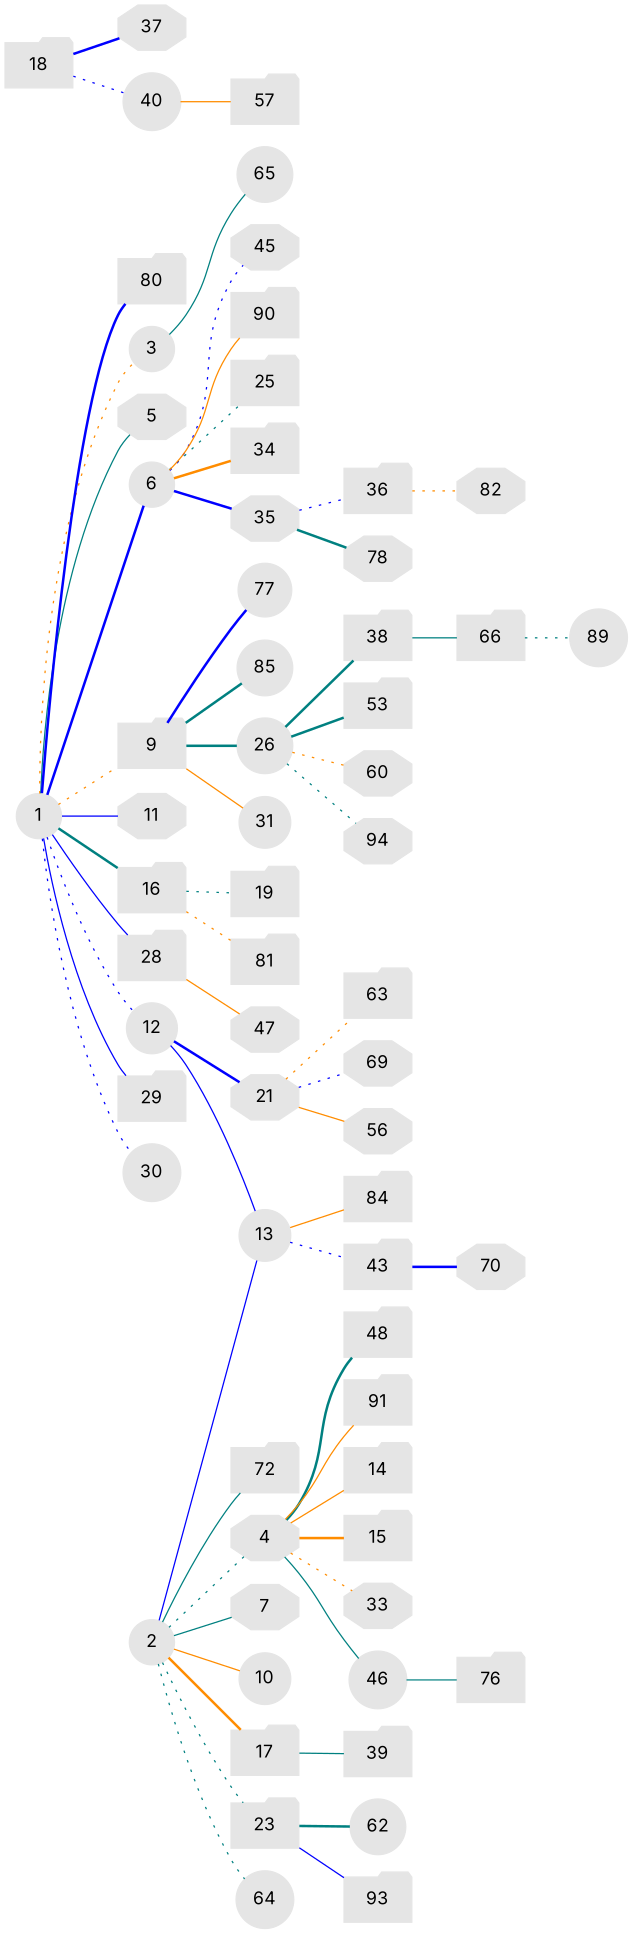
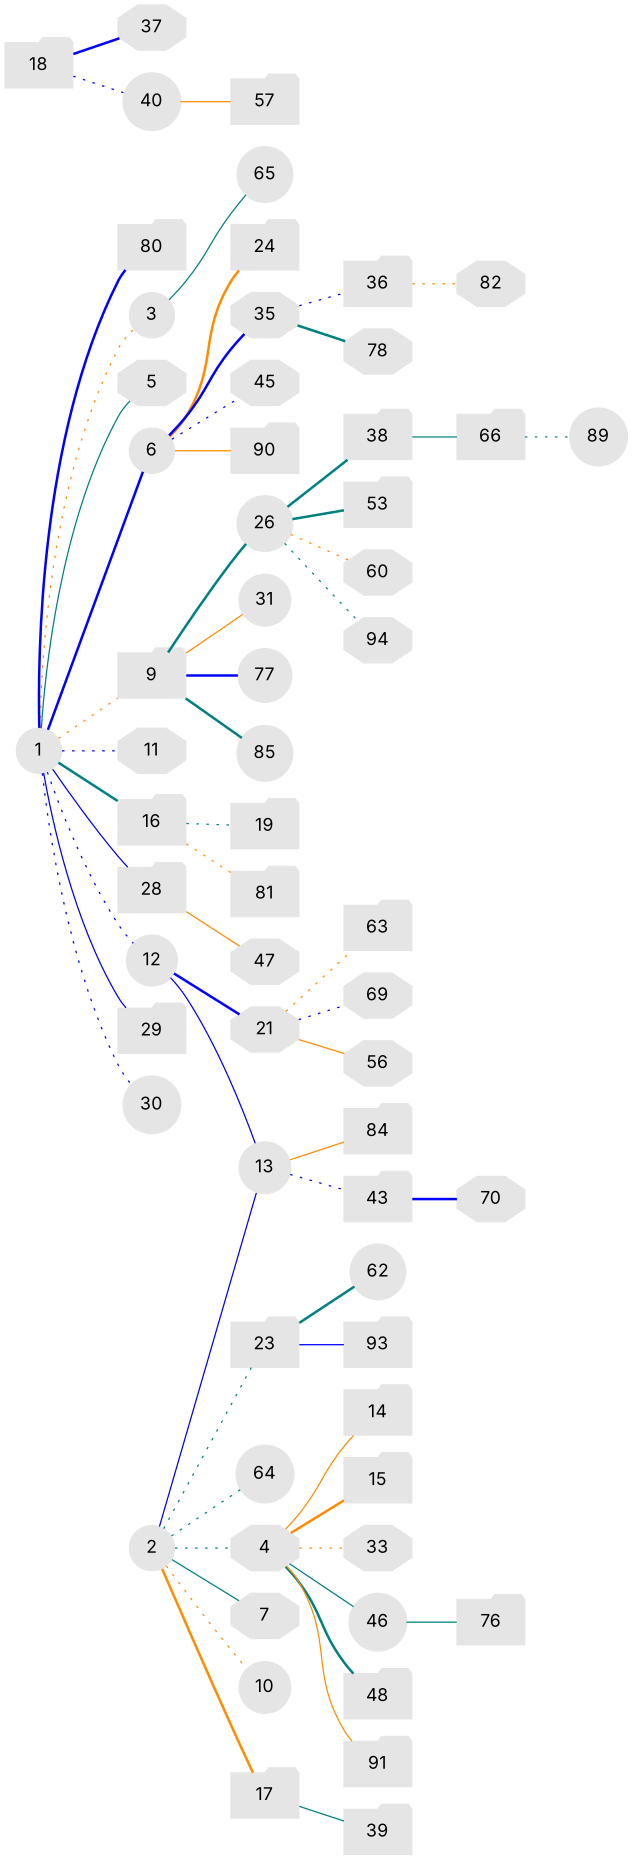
node "25": removed
node "34": label "34" -> "24"
edge "1" -- "11": style solid -> dotted
node "72": removed
edge "2" -- "10": style solid -> dotted
